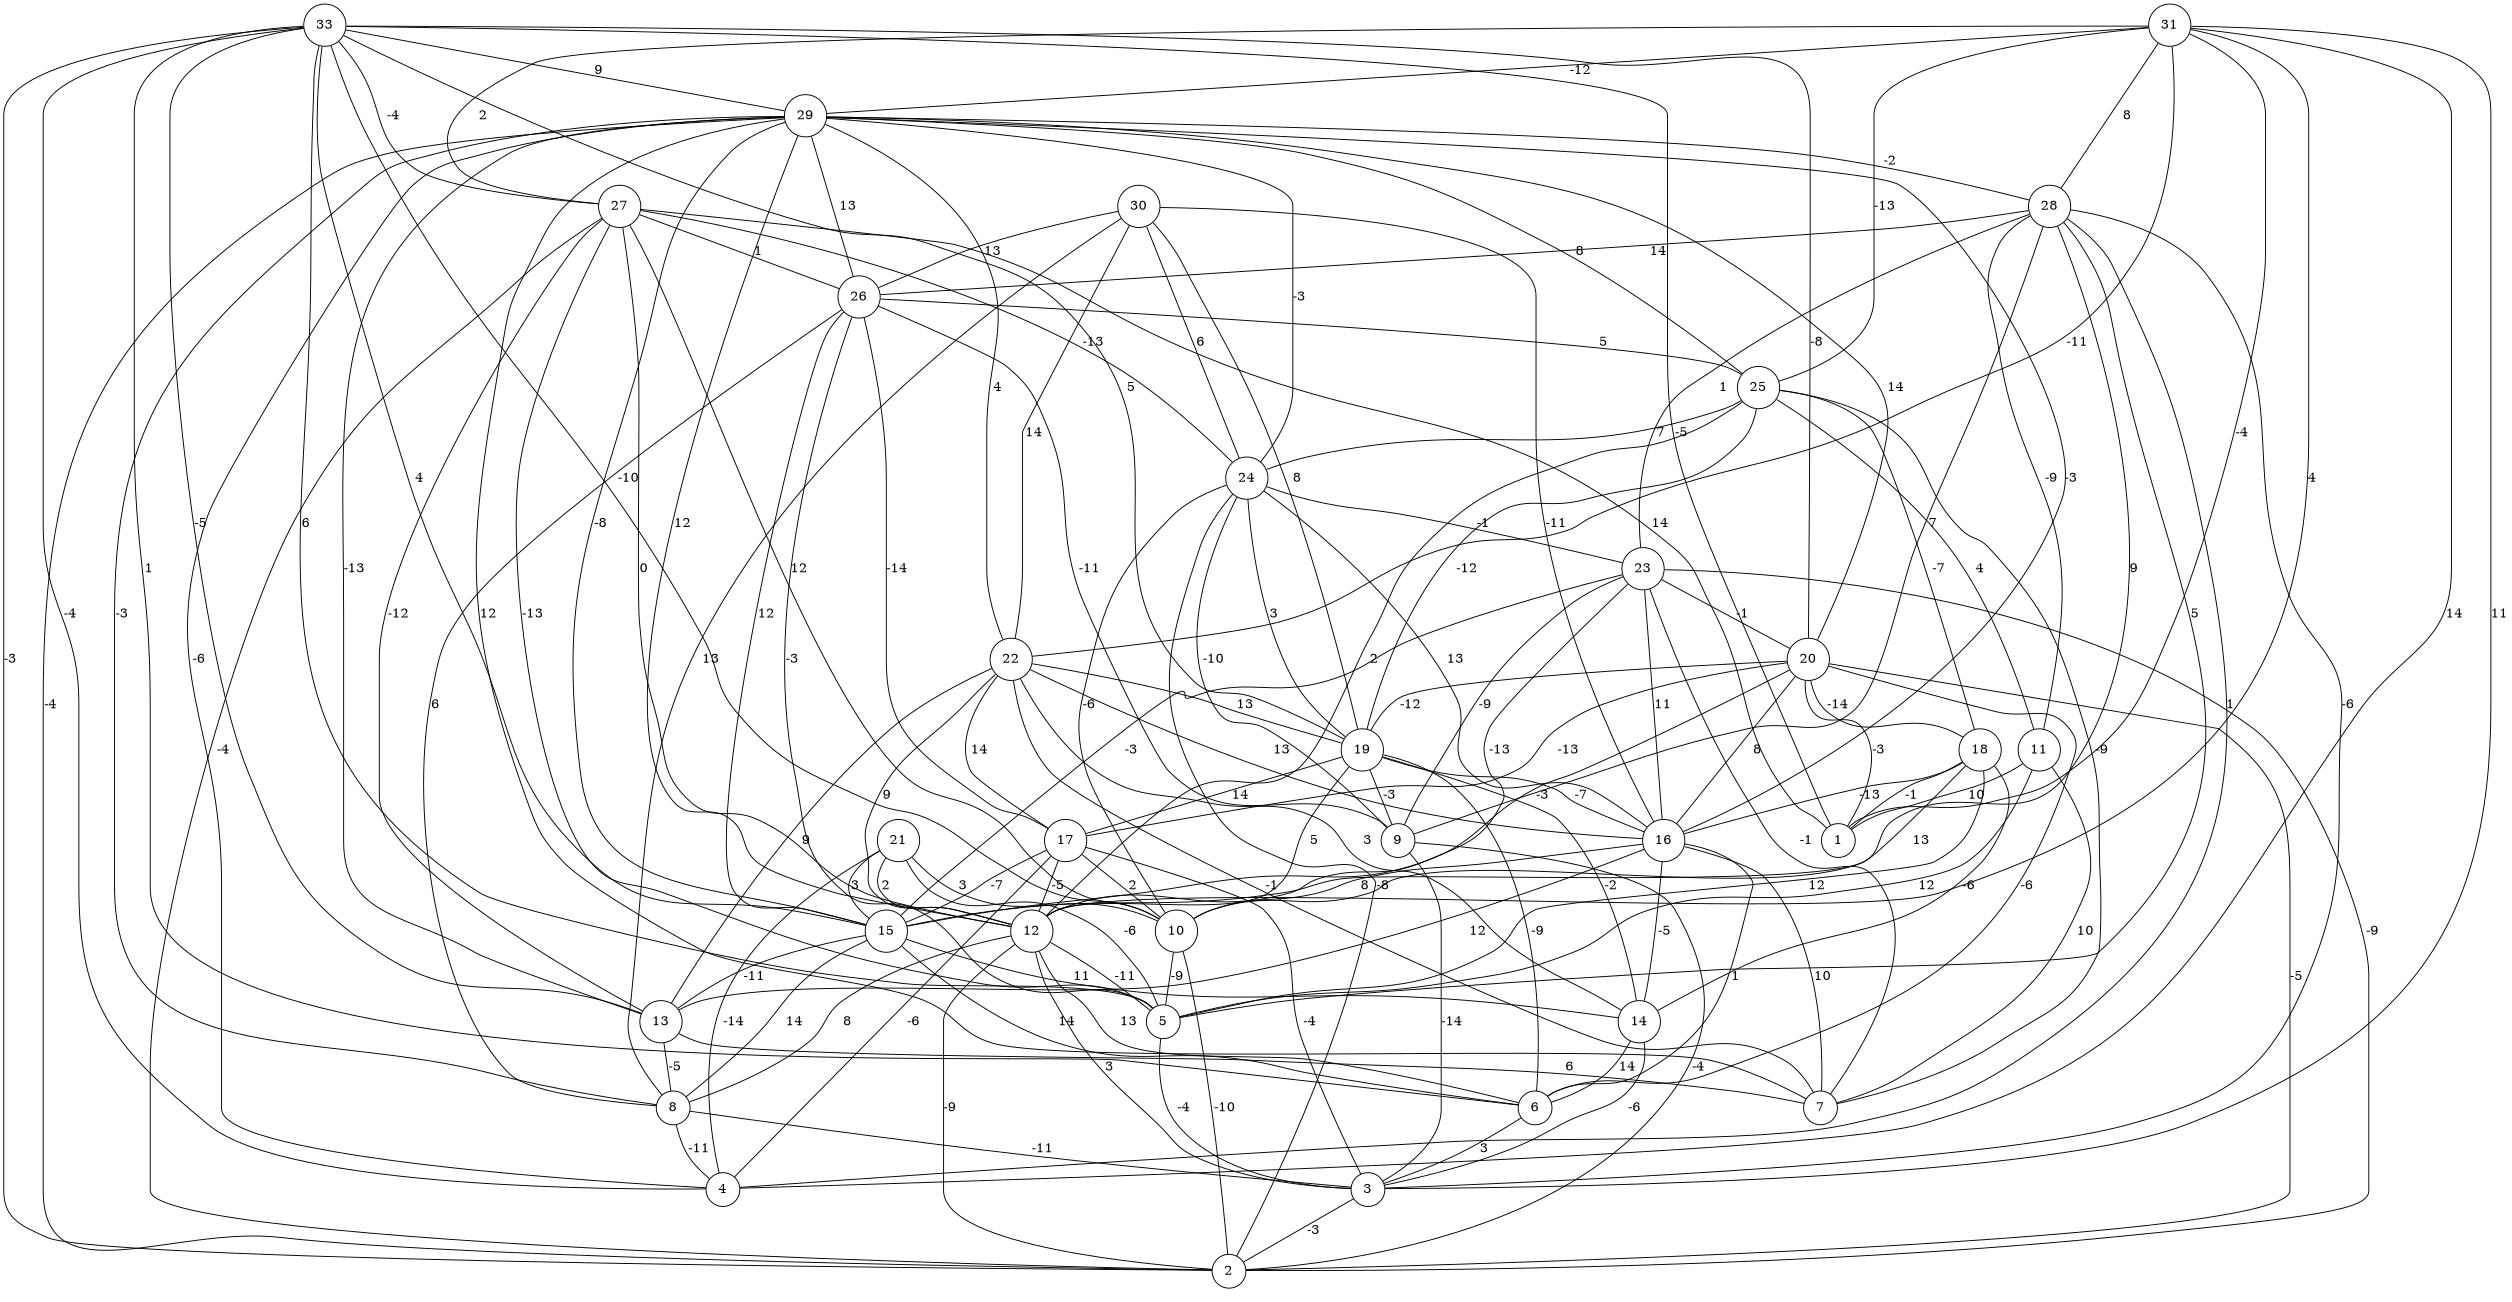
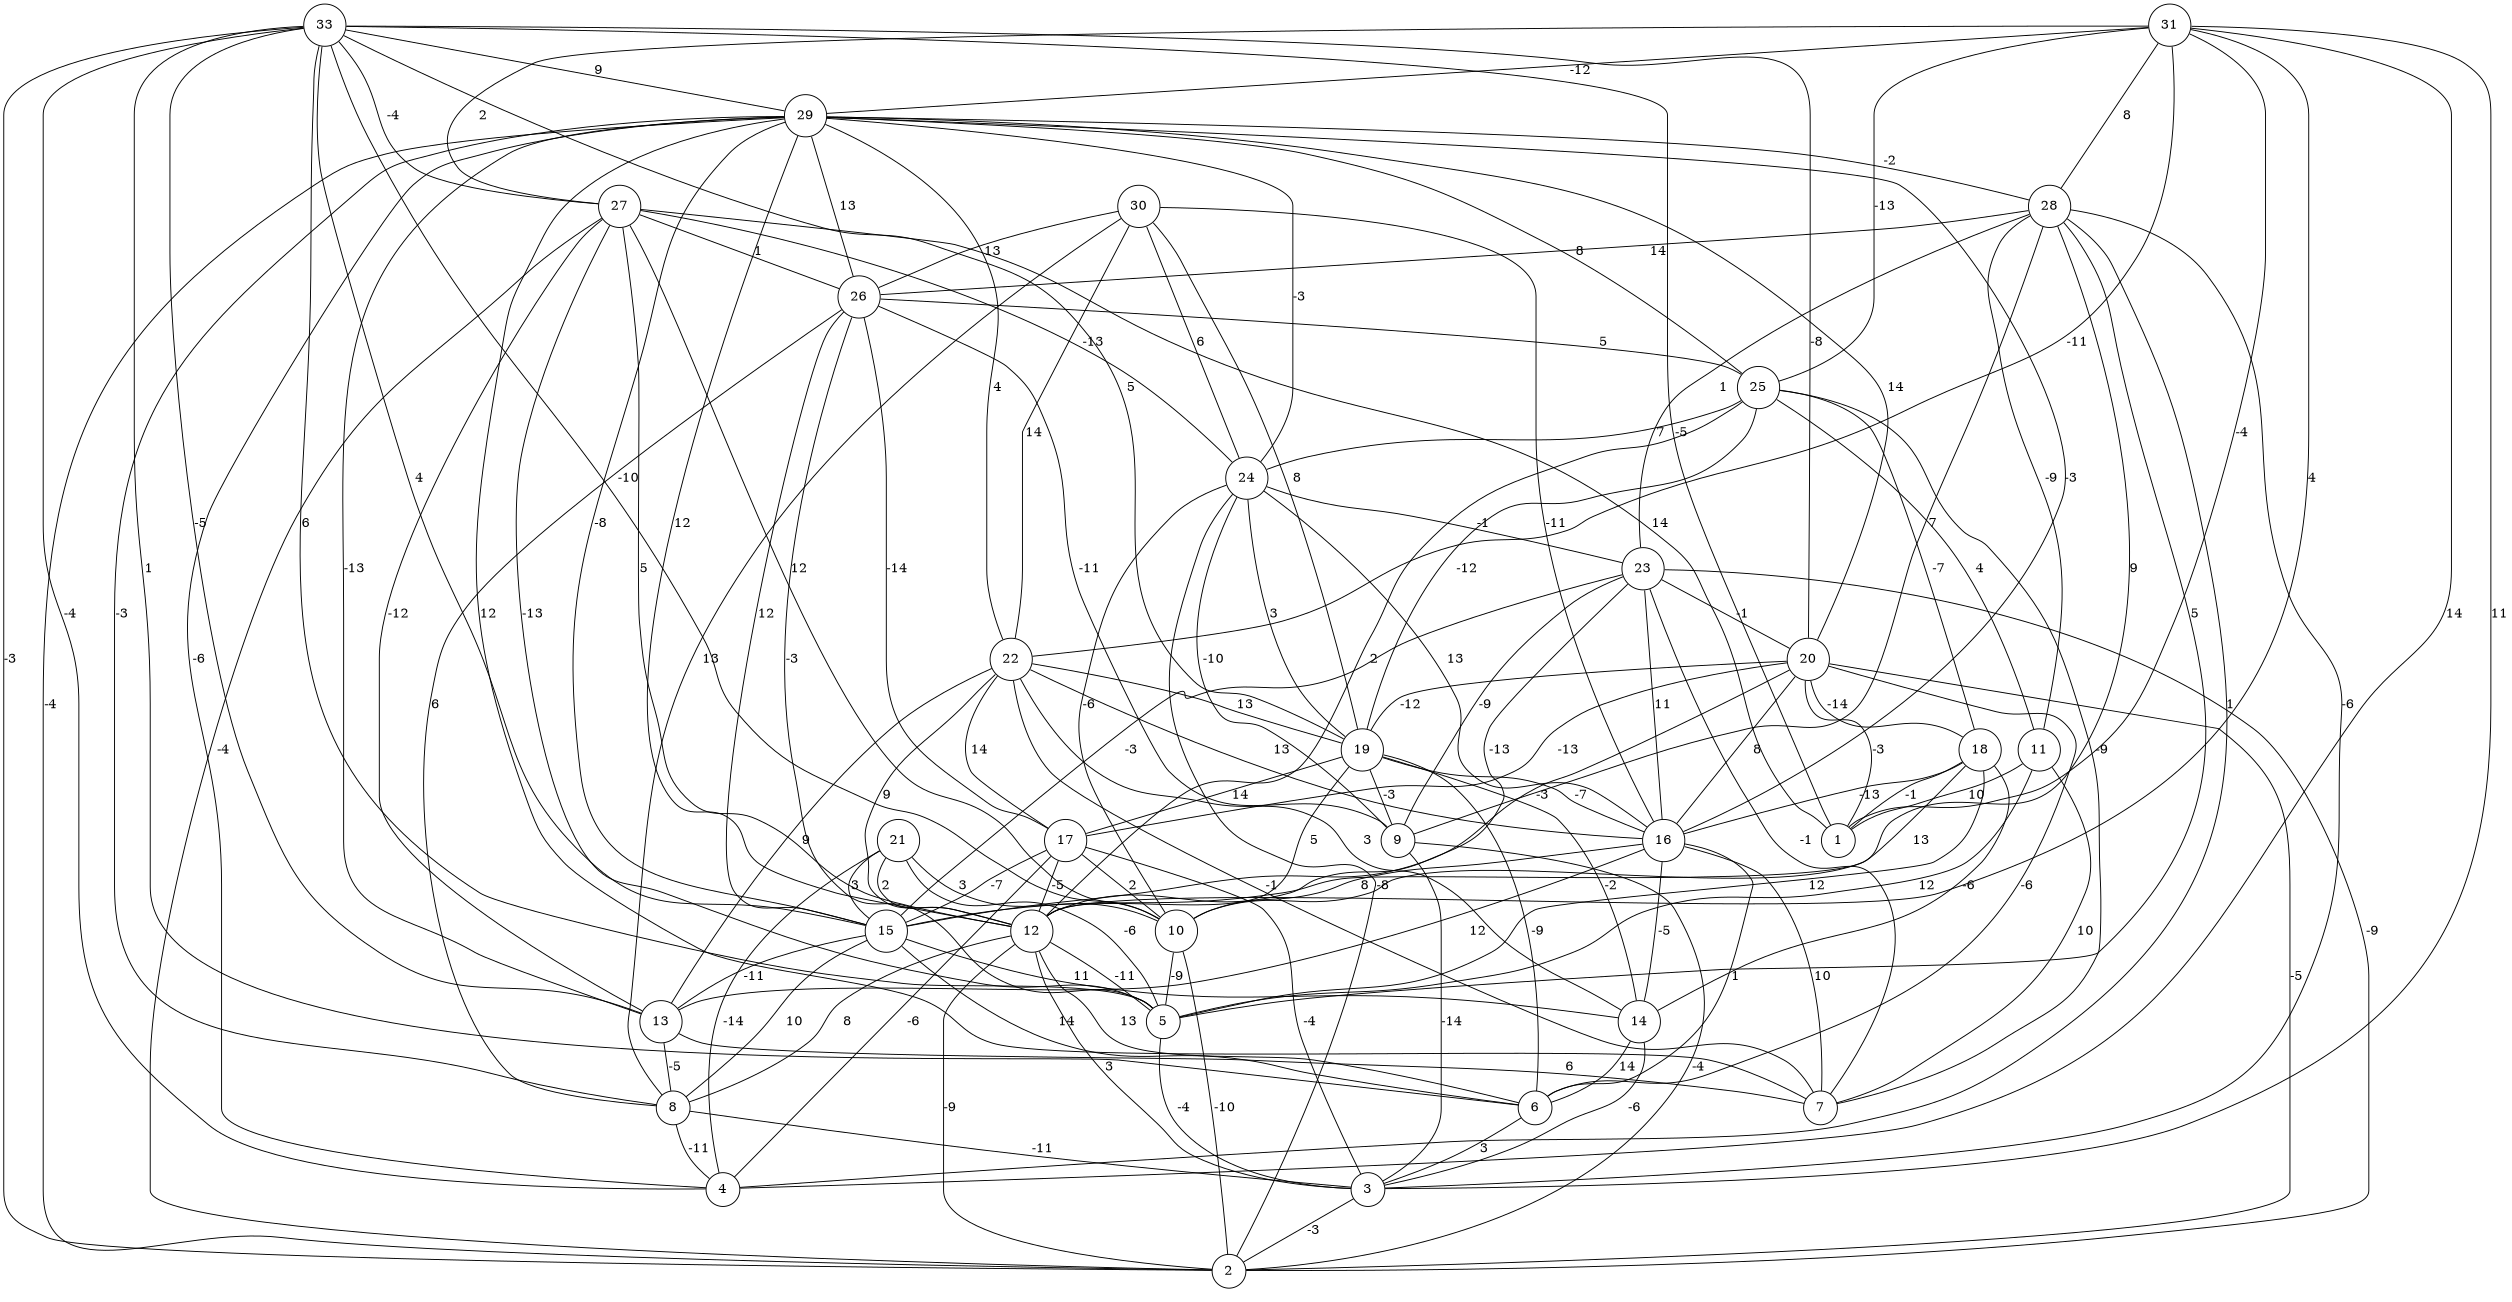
edge "27" -- "12": label "0" -> "5"
edge "15" -- "8": label "14" -> "10"
